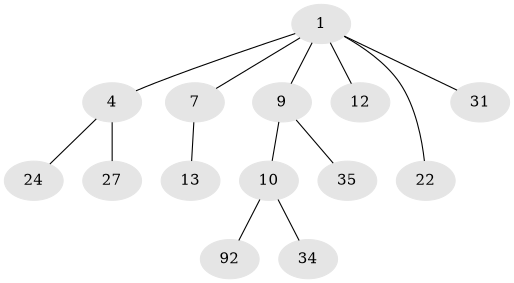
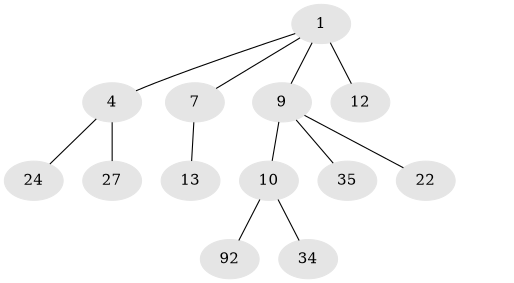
edge "1" -- "22": now "9" -- "22"
node "31": removed
